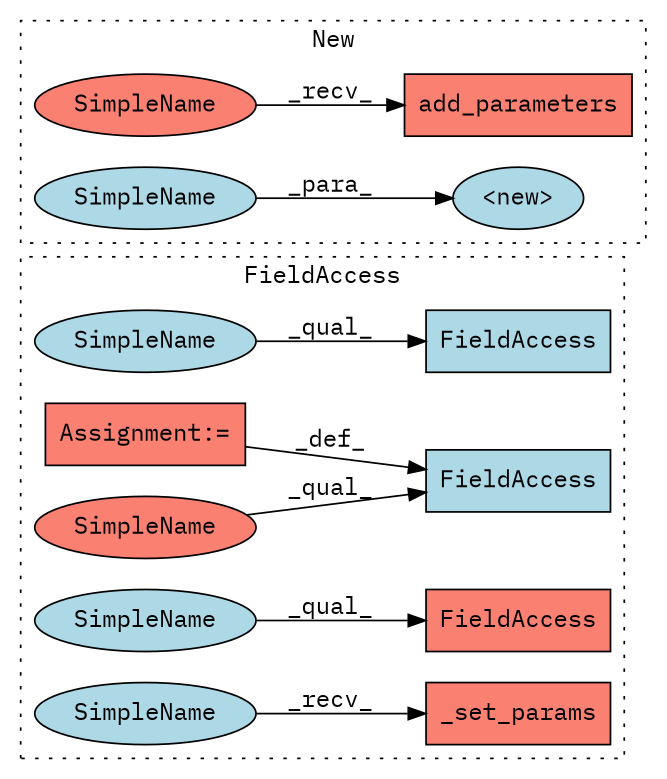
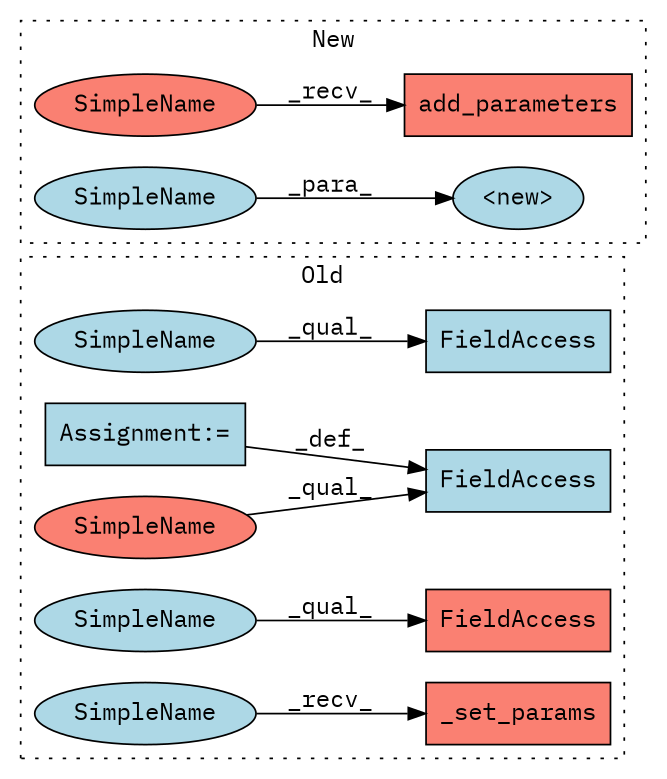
cluster "FieldAccess": label "FieldAccess" -> "Old"
node "Assignment:=": fillcolor salmon -> lightblue
